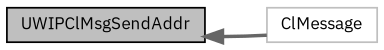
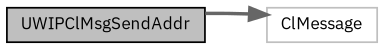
edge "ClMessage" -> "UWIPClMsgSendAddr": reversed
